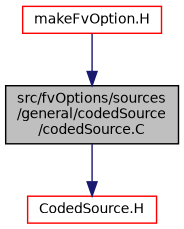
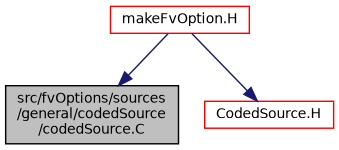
edge "src/fvOptions/sources /general/codedSource /codedSource.C" -> "CodedSource.H": now "makeFvOption.H" -> "CodedSource.H"
